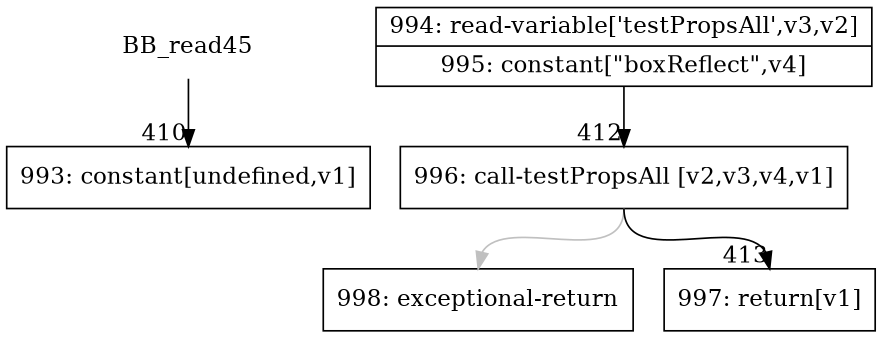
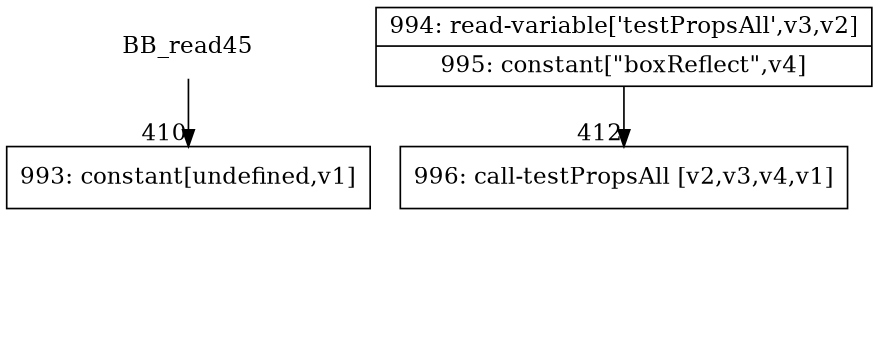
node "998: exceptional-return": removed
node "997: return[v1]": removed
